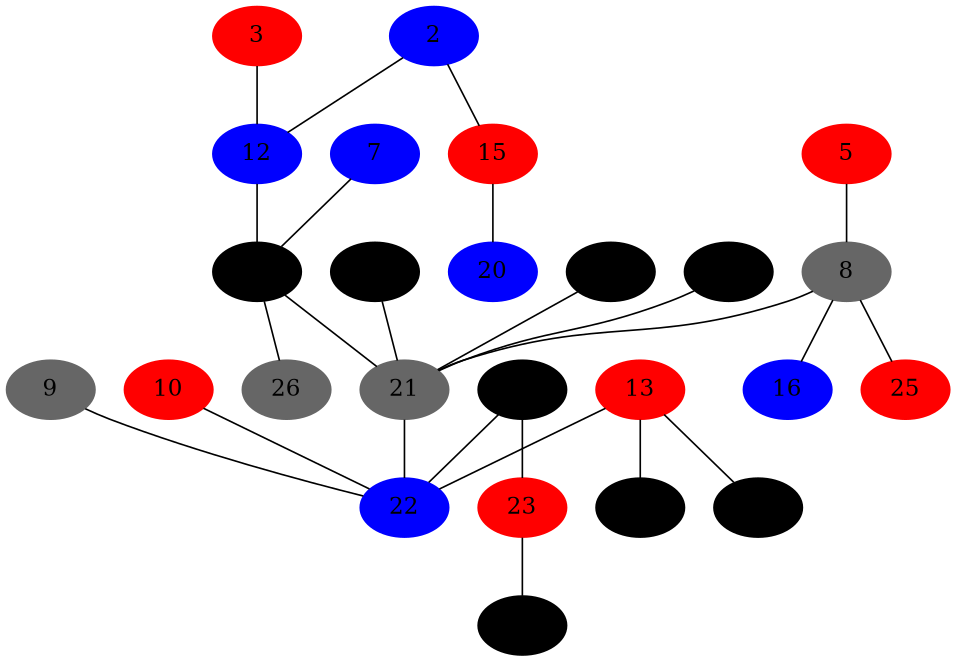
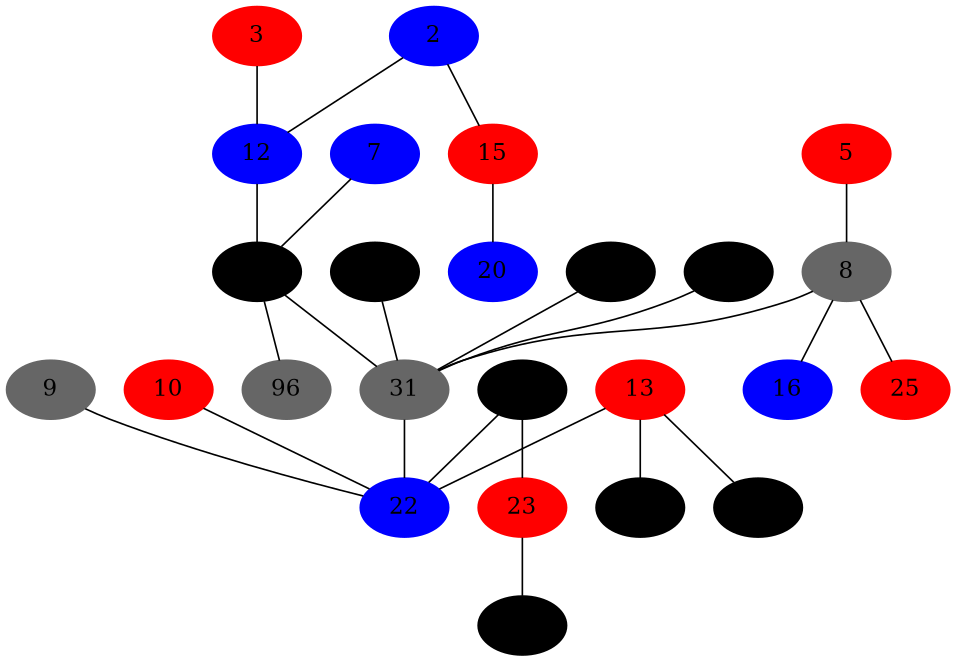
node "26": label "26" -> "96"
node "21": label "21" -> "31"
